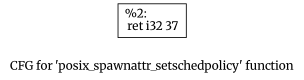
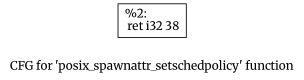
node "%2:": text "ret i32 37" -> "ret i32 38"
